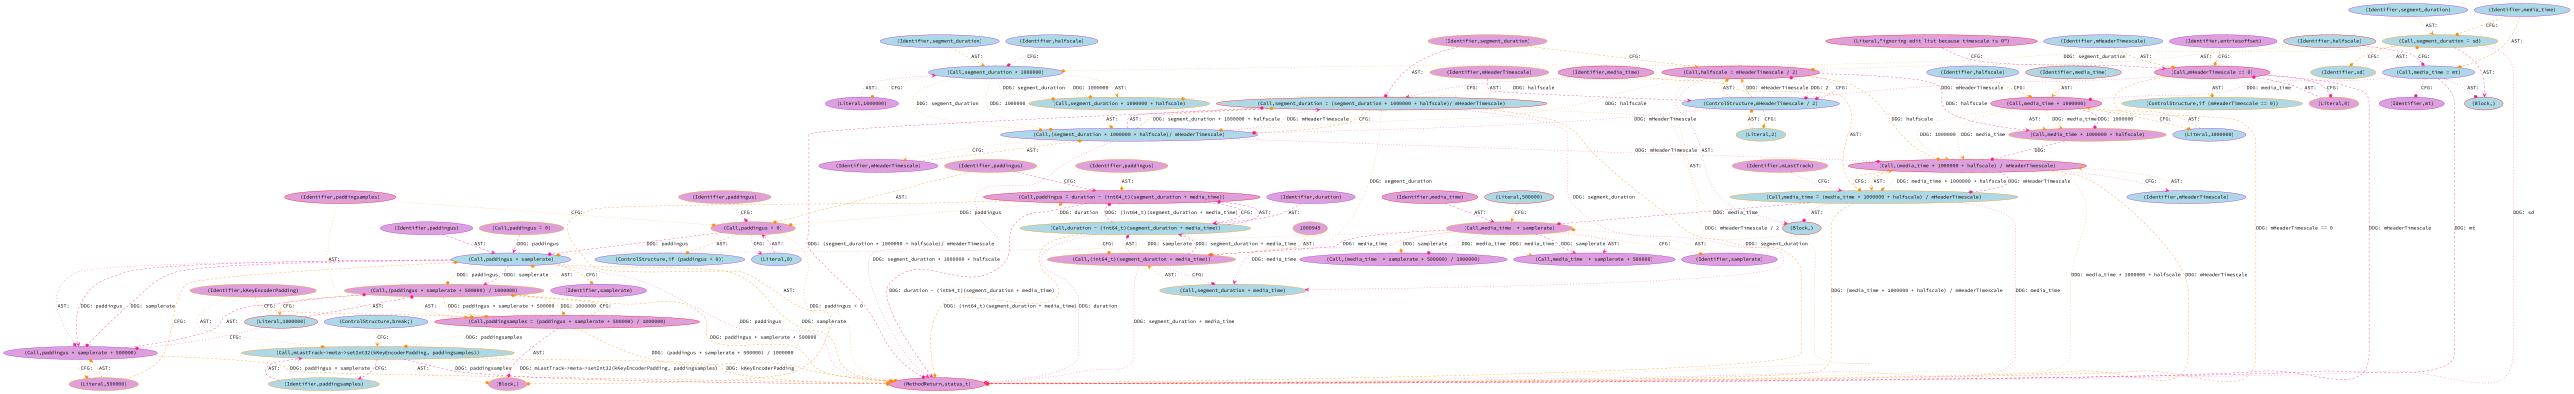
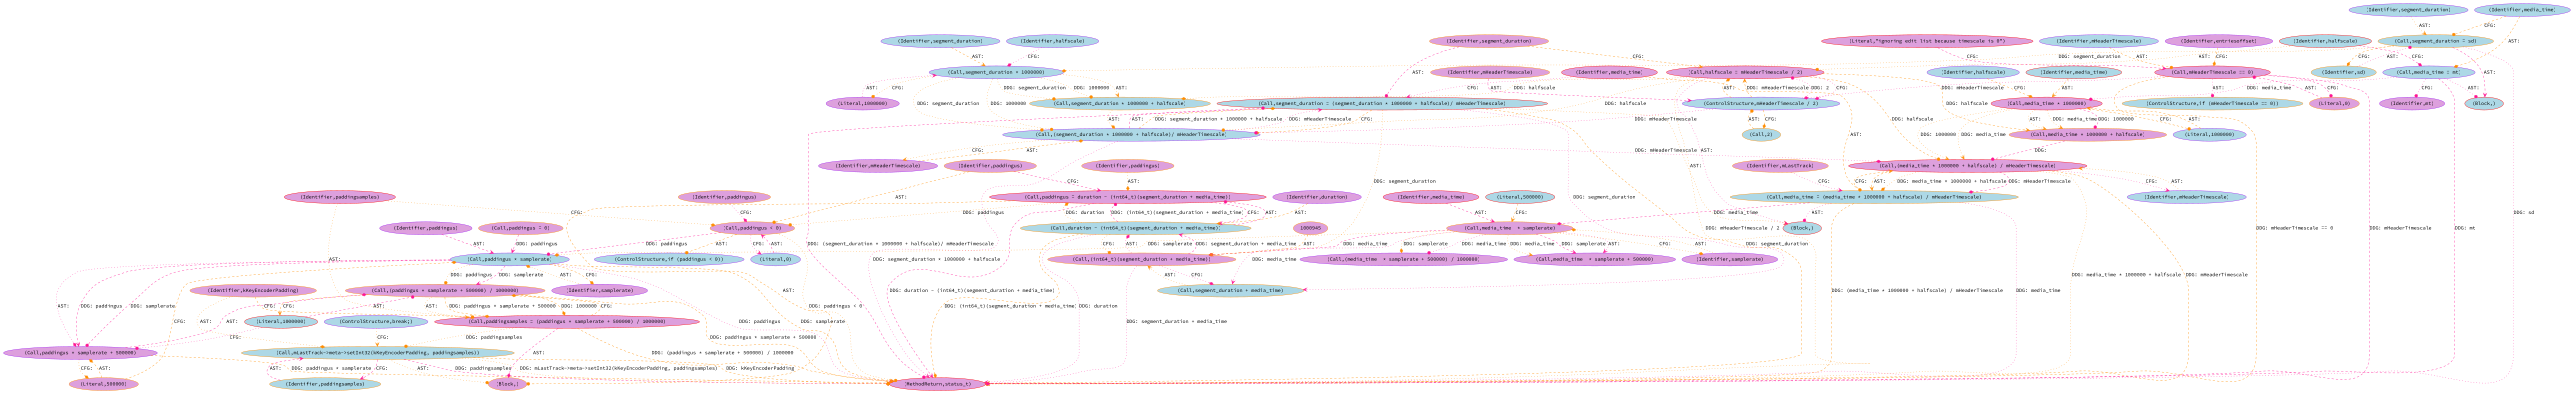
edge "(Identifier,sd)" -> "(Call,segment_duration = sd)": color darkorange -> deeppink
edge "(Call,halfscale = mHeaderTimescale / 2)" -> "(Call,media_time * 1000000 + halfscale)": color deeppink -> darkorange
edge "(Call,mHeaderTimescale == 0)" -> "(ControlStructure,if (mHeaderTimescale == 0))": color darkorange -> deeppink
node "(Literal,2)": label "(Literal,2)" -> "(Call,2)"
edge "(Identifier,duration)" -> "(Call,duration - (int64_t)(segment_duration + media_time))": color deeppink -> darkorange
edge "(Call,paddingus * samplerate + 500000)" -> "(Call,(paddingus * samplerate + 500000) / 1000000)": arrowhead dot -> diamond
